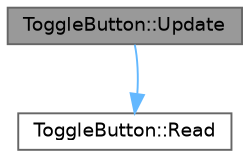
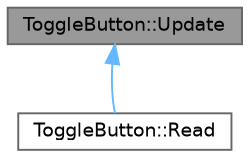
edge "ToggleButton::Update" -> "ToggleButton::Read": reversed
